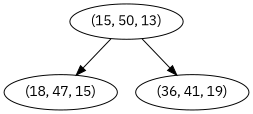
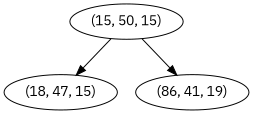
node "(15, 50, 13)": label "(15, 50, 13)" -> "(15, 50, 15)"
node "(36, 41, 19)": label "(36, 41, 19)" -> "(86, 41, 19)"
